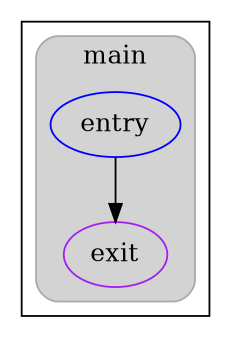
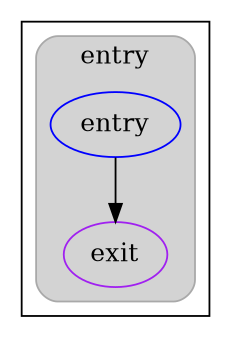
cluster "main": label "main" -> "entry"
